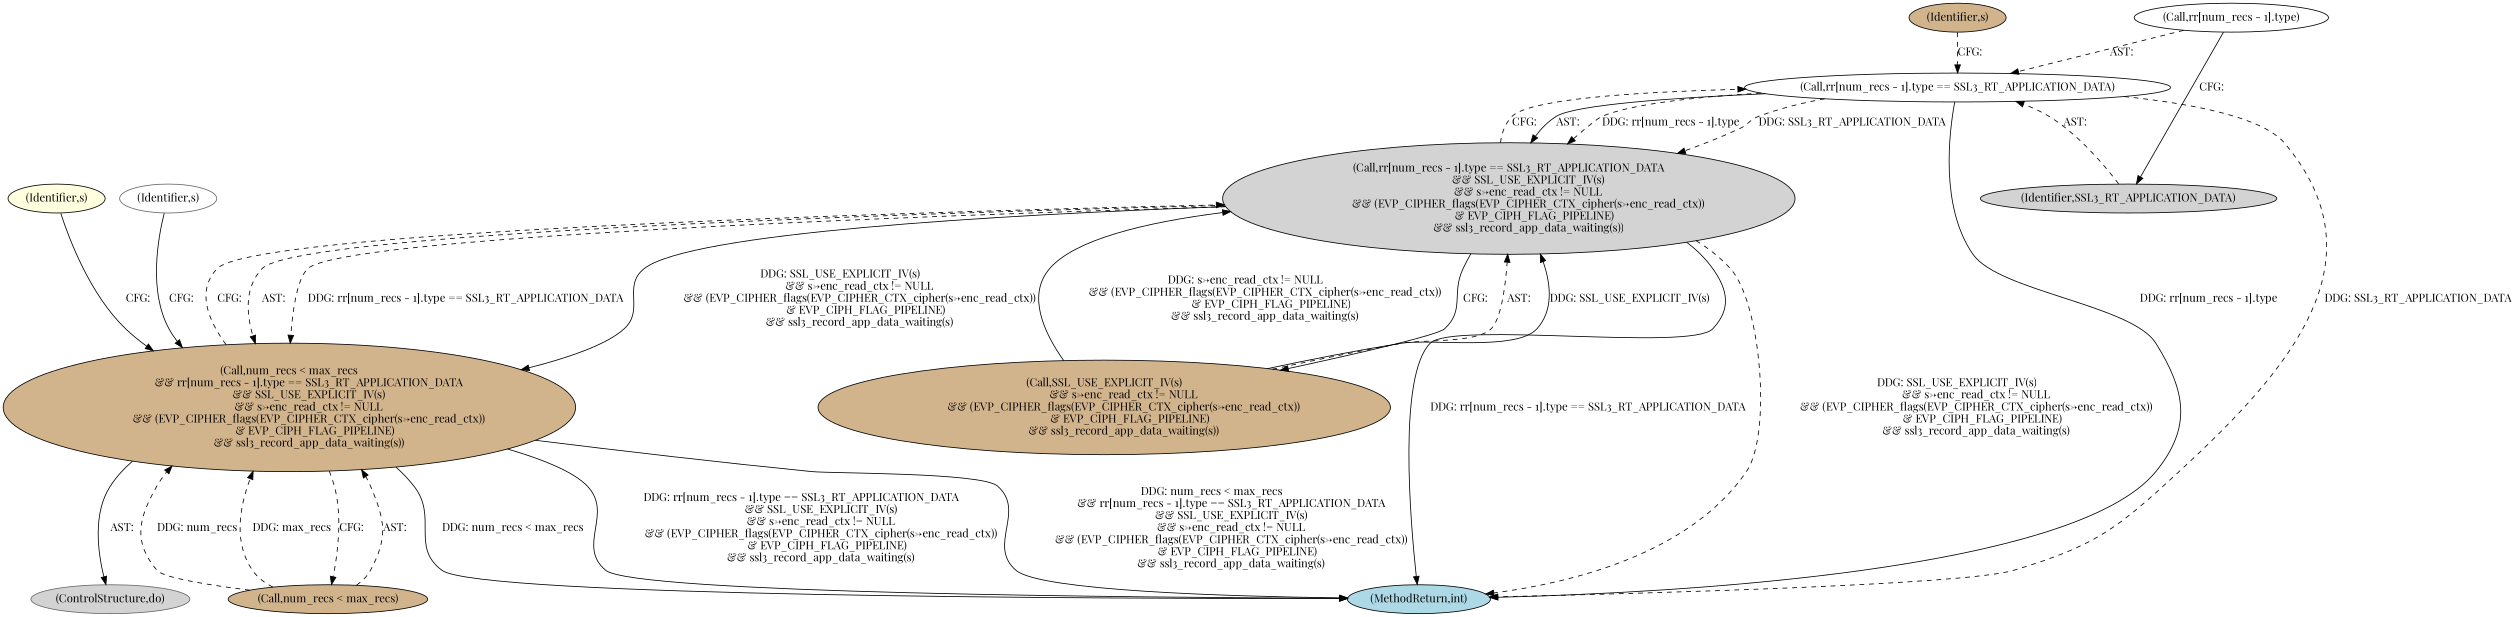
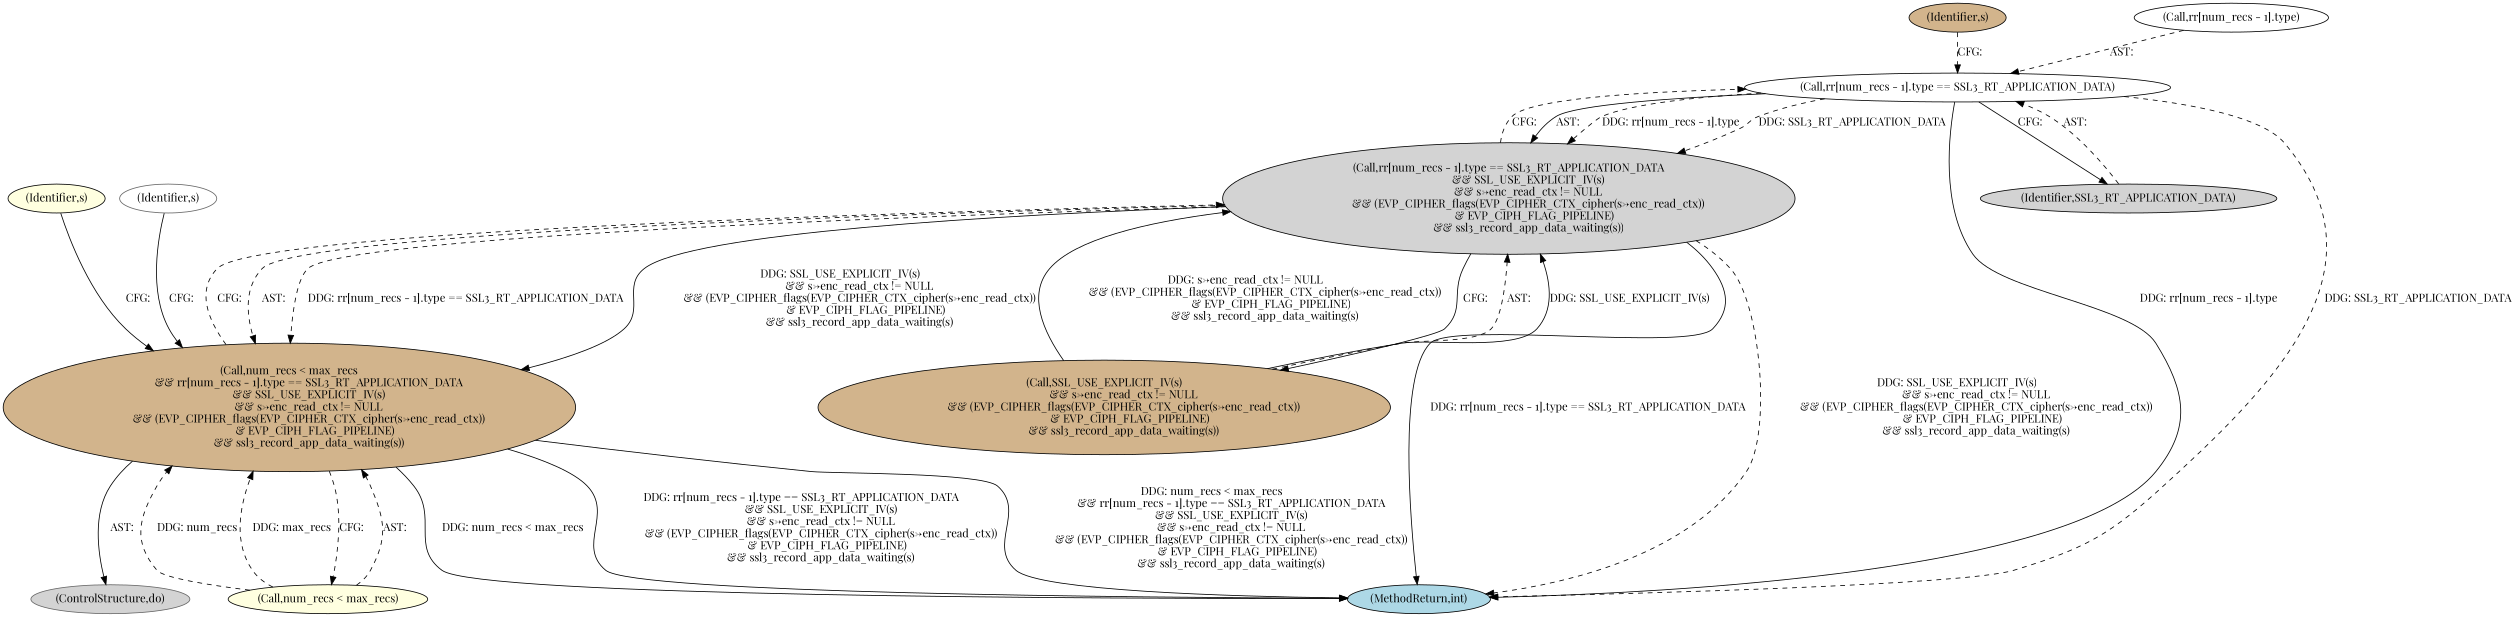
edge "(Call,rr[num_recs - 1].type)" -> "(Identifier,SSL3_RT_APPLICATION_DATA)": now "(Call,rr[num_recs - 1].type == SSL3_RT_APPLICATION_DATA)" -> "(Identifier,SSL3_RT_APPLICATION_DATA)"
node "(Call,num_recs < max_recs)": fillcolor tan -> lightyellow
